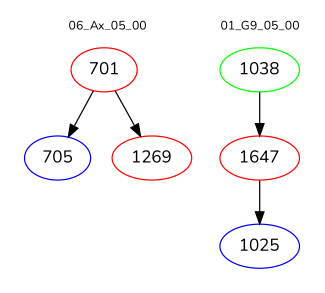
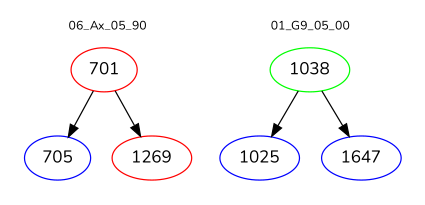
cluster "06_Ax_05_00": label "06_Ax_05_00" -> "06_Ax_05_90"
node "1647": color red -> blue
edge "1647" -> "1025": now "1038" -> "1025"
